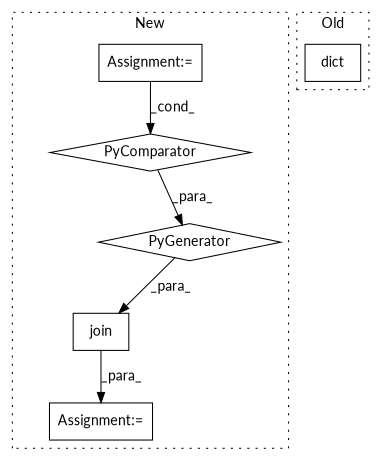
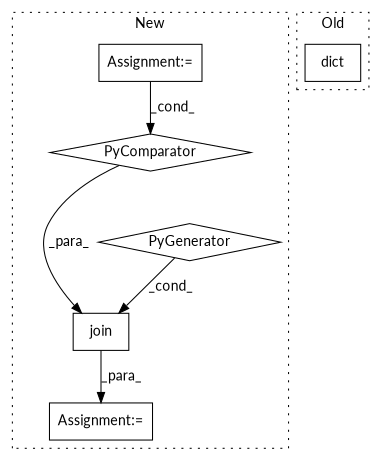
edge "PyComparator" -> "PyGenerator": now "PyComparator" -> "join"
edge "PyGenerator" -> "join": label "_para_" -> "_cond_"
